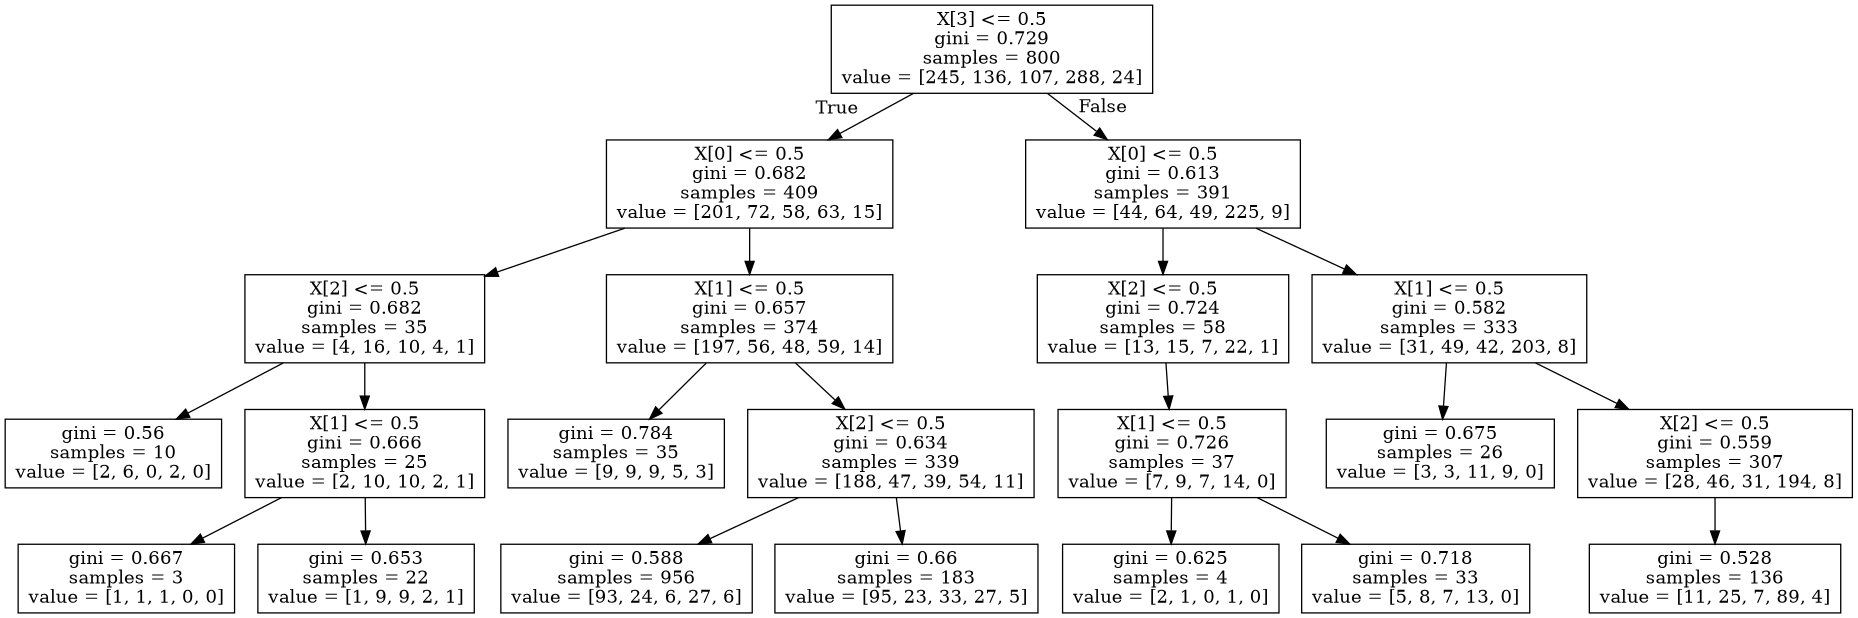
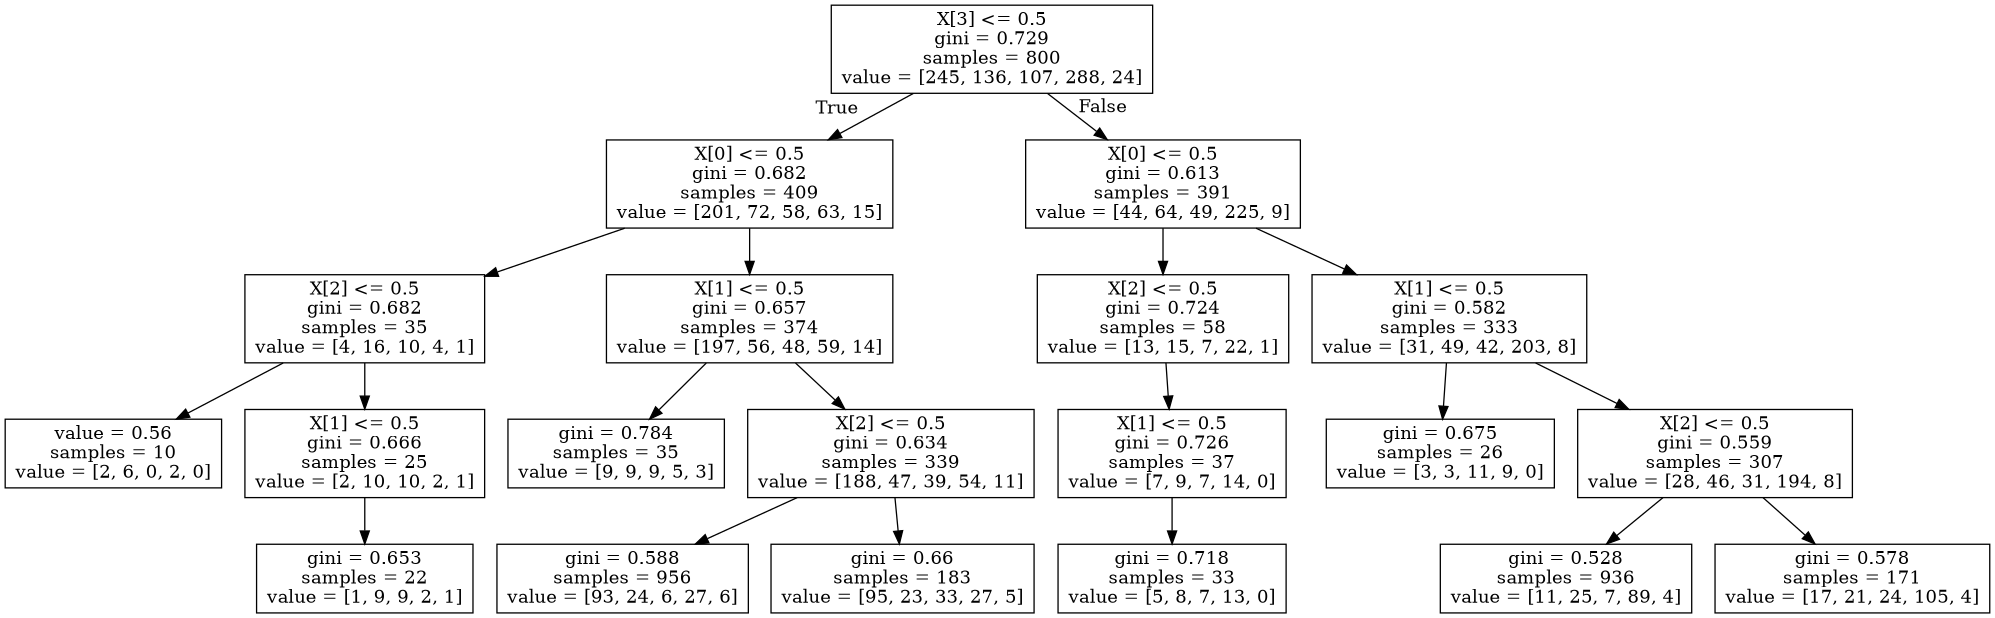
node "gini = 0.56 samples = 10 value = [2, 6, 0, 2, 0]": label "gini = 0.56 samples = 10 value = [2, 6, 0, 2, 0]" -> "value = 0.56 samples = 10 value = [2, 6, 0, 2, 0]"
node "gini = 0.667 samples = 3 value = [1, 1, 1, 0, 0]": removed
node "gini = 0.625 samples = 4 value = [2, 1, 0, 1, 0]": removed
node "gini = 0.528 samples = 136 value = [11, 25, 7, 89, 4]": label "gini = 0.528 samples = 136 value = [11, 25, 7, 89, 4]" -> "gini = 0.528 samples = 936 value = [11, 25, 7, 89, 4]"
node "gini = 0.578 samples = 171 value = [17, 21, 24, 105, 4]": added
